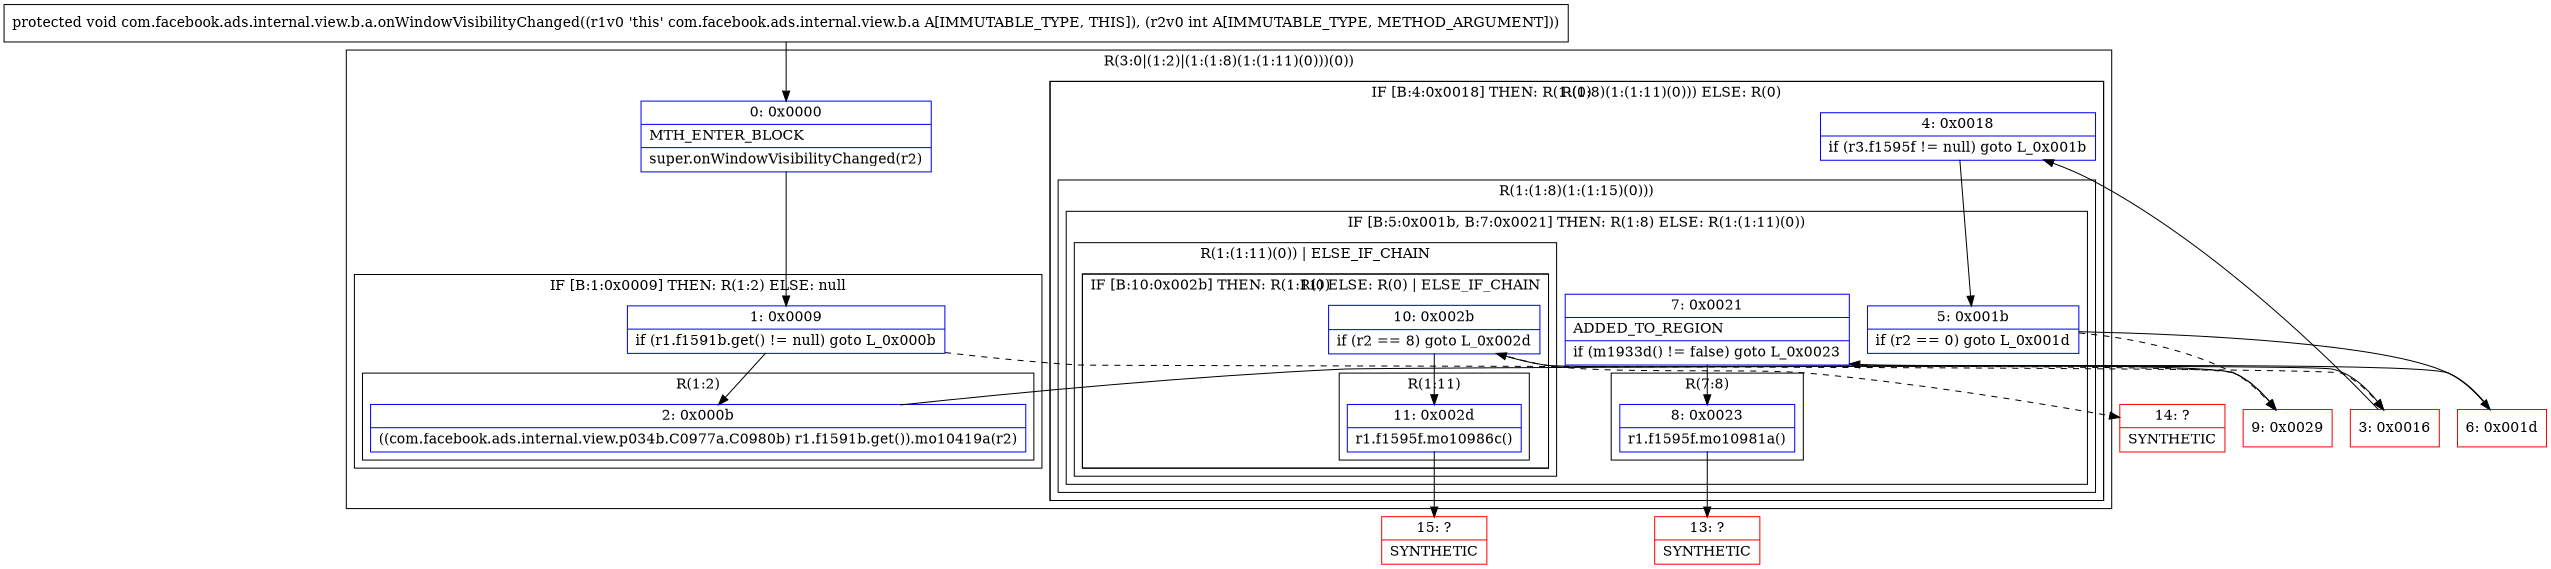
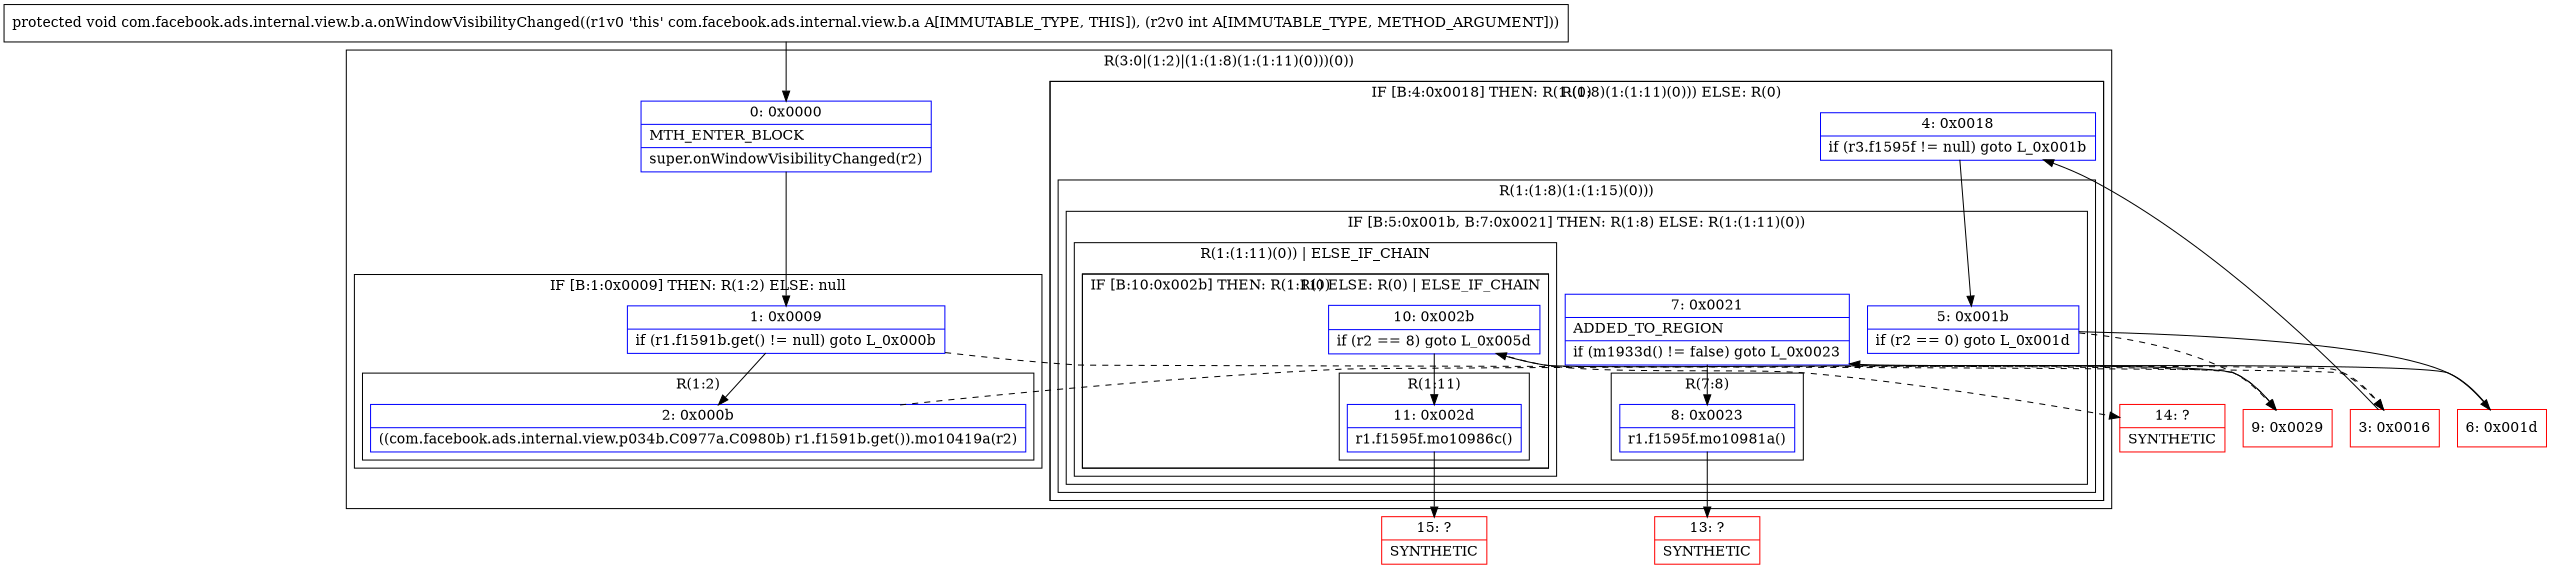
node "10: 0x002b": text "if (r2 == 8) goto L_0x002d" -> "if (r2 == 8) goto L_0x005d"
edge "2: 0x000b" -> "3: 0x0016": style solid -> dashed
